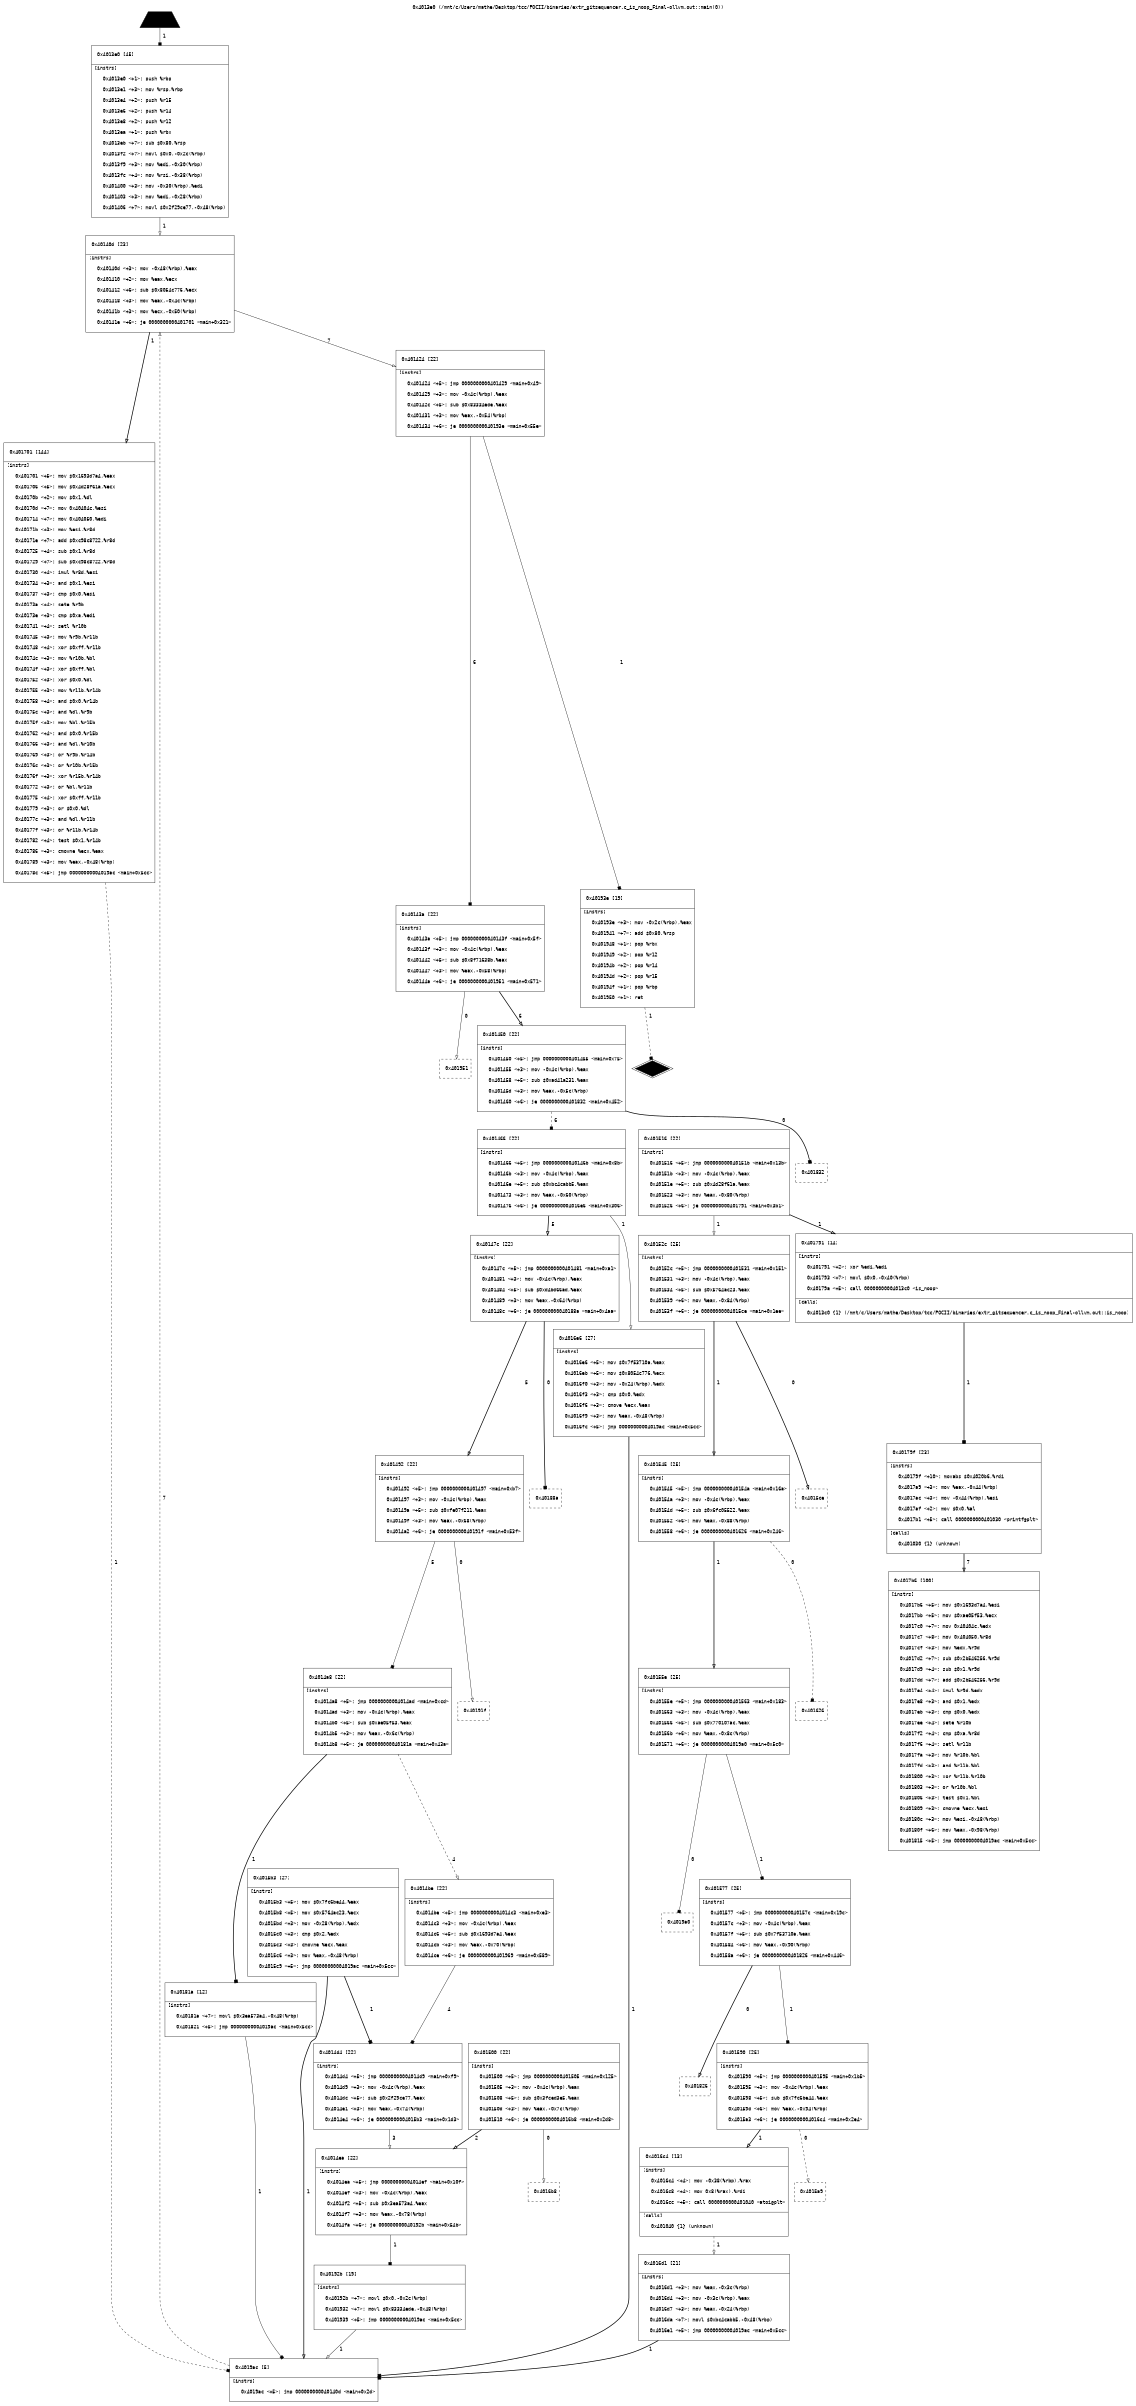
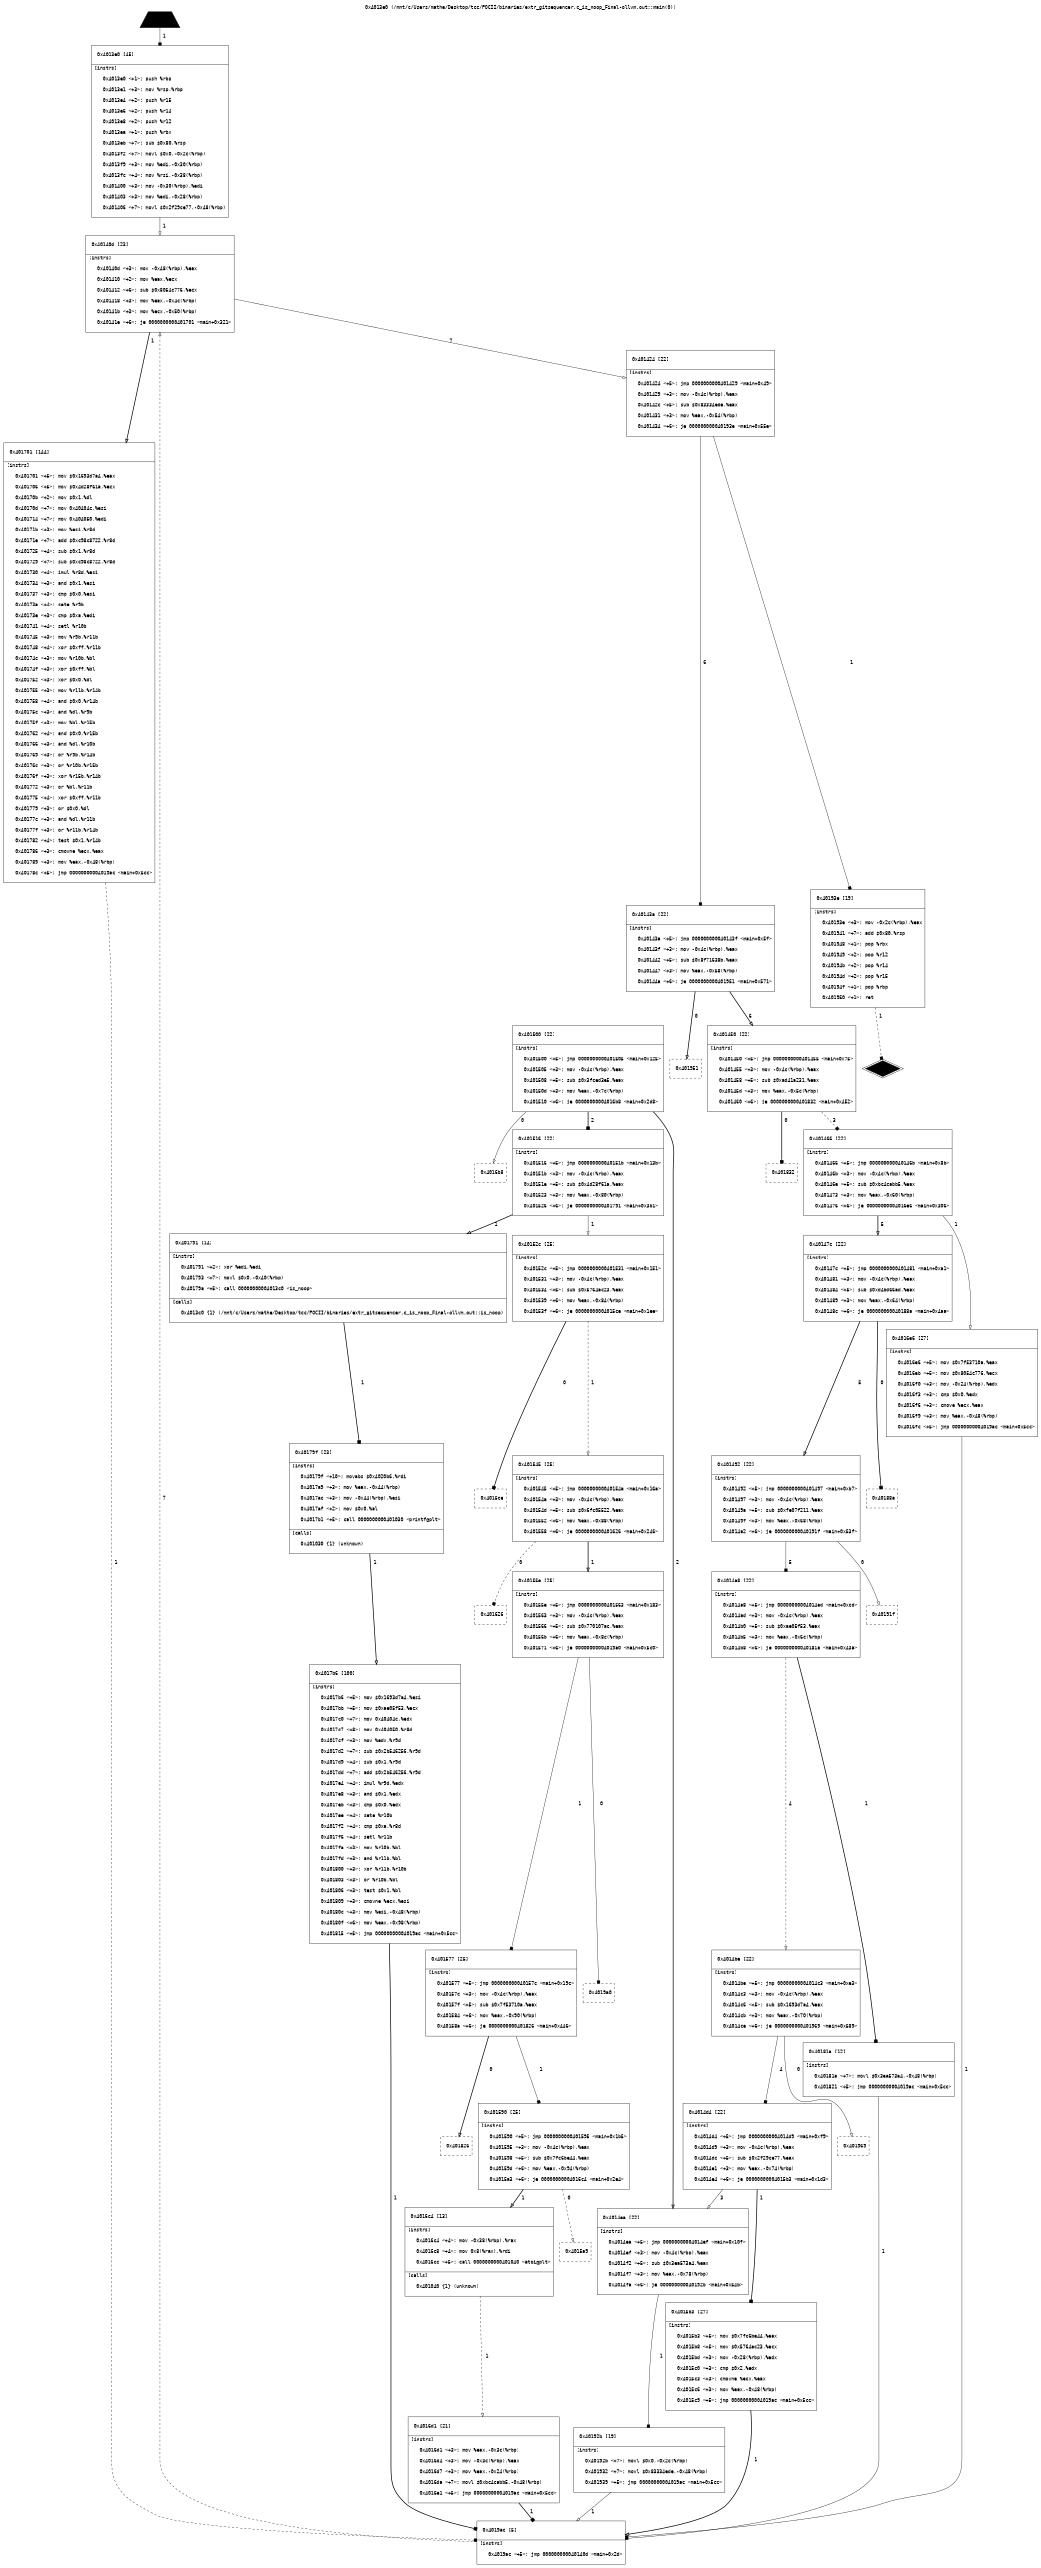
edge "0x40143a [22]" -> "0x401951": style solid -> bold
edge "0x401500 [22]" -> "0x401516 [22]": added, label "2"
edge "0x401450 [22]" -> "0x401466 [22]": label " 6" -> " 3"
edge "0x40152c [25]" -> "0x401545 [25]": style bold -> dashed
edge "0x40152c [25]" -> "0x4015ce": arrowhead onormal -> box
edge "0x40179f [23]" -> "0x4017b6 [100]": label " 7" -> " 1"
edge "0x4016e6 [27]" -> "0x4019ac [5]": style bold -> solid
edge "0x4015b3 [27]" -> "0x4014d4 [22]": reversed
node "0x401969": added
edge "0x4017b6 [100]" -> "0x4019ac [5]": added, label "1"
